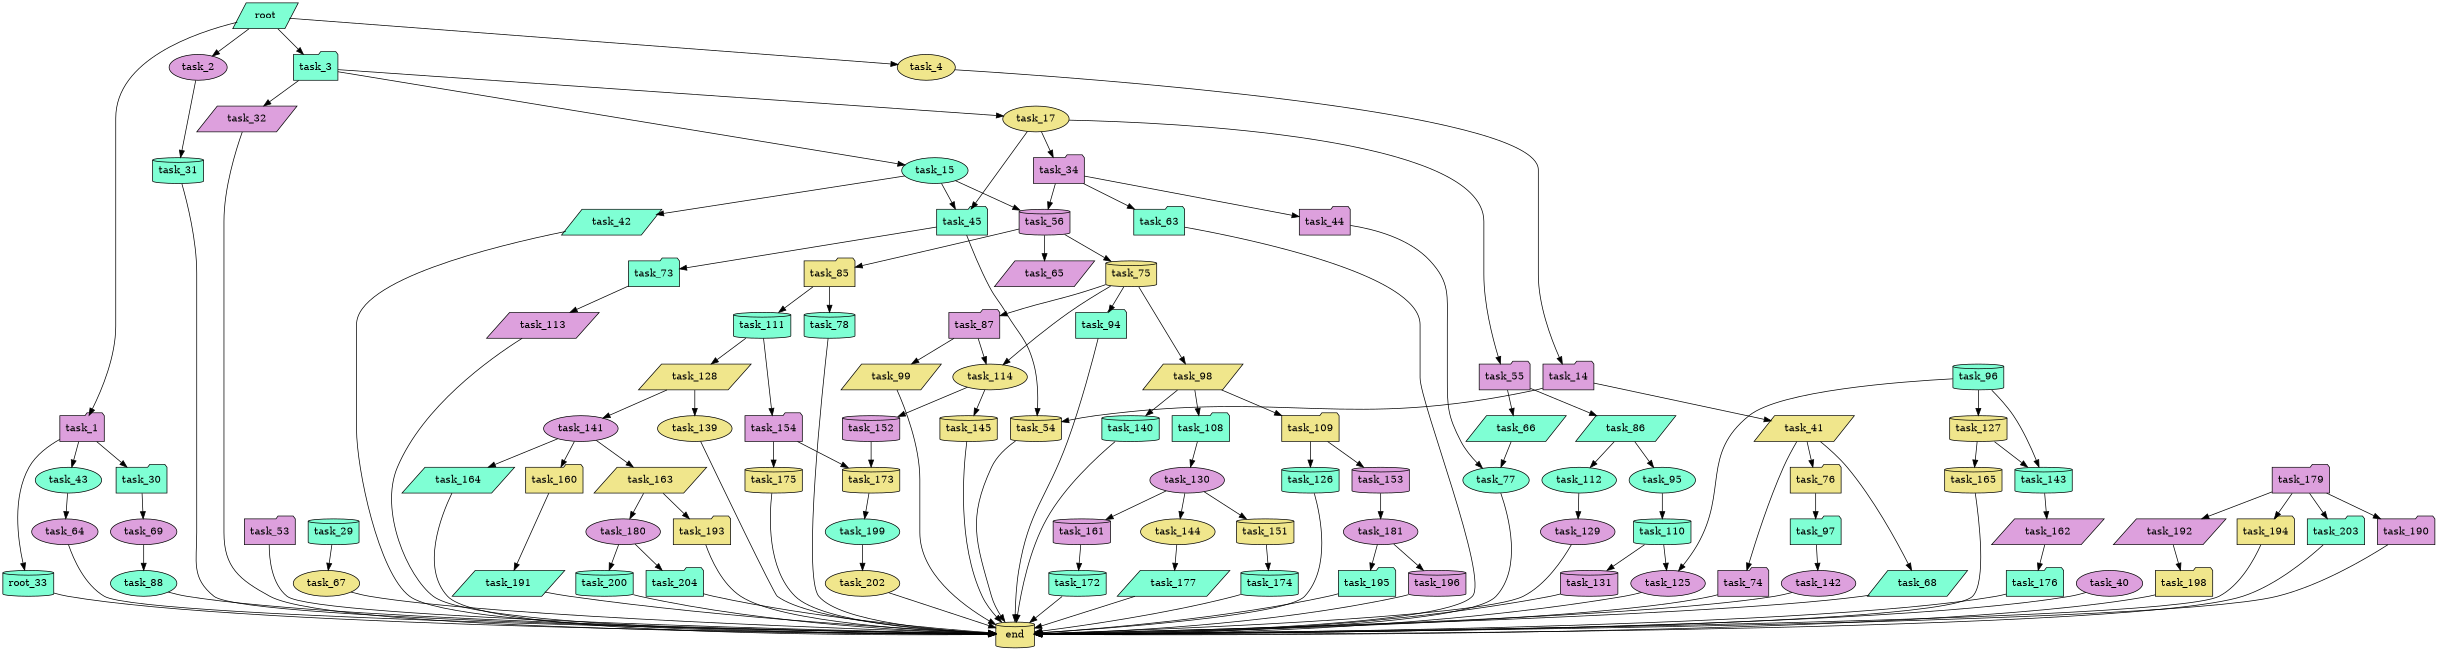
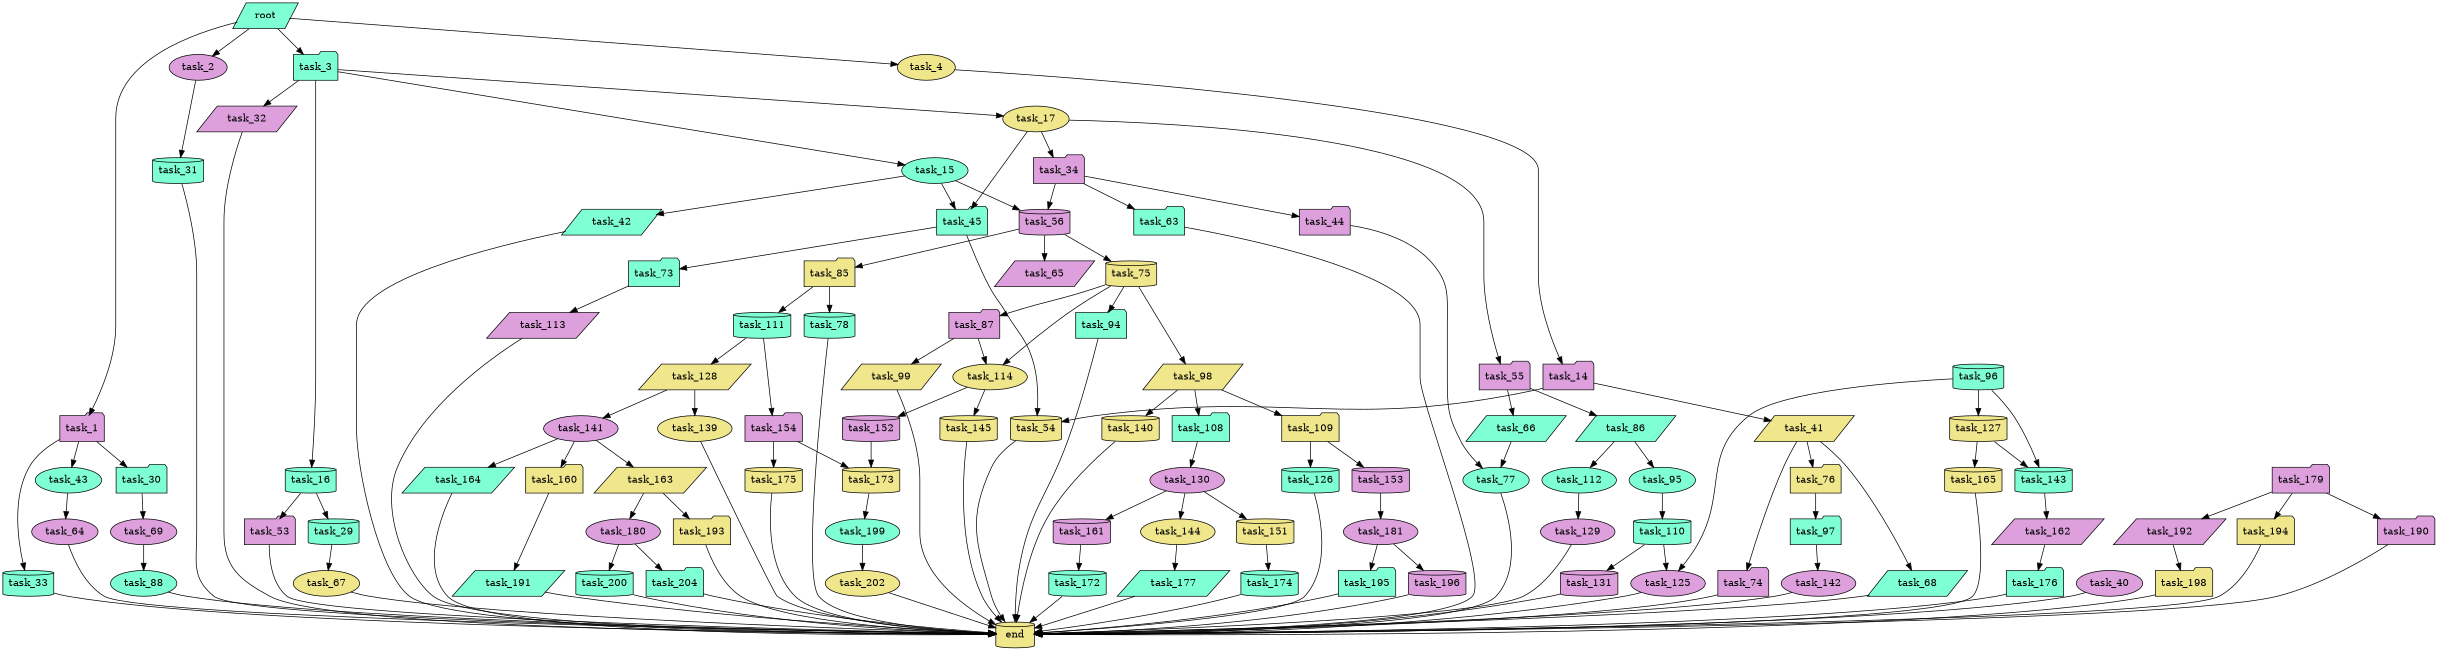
node "task_140": fillcolor aquamarine -> khaki
node "task_16": added
node "task_203": removed
node "root_33": label "root_33" -> "task_33"
